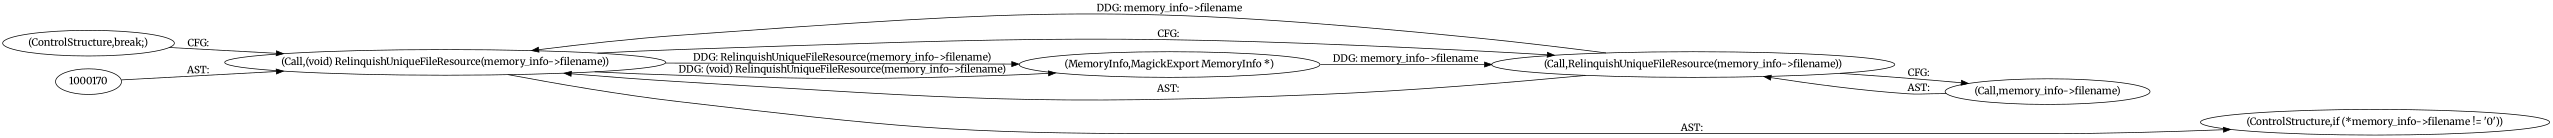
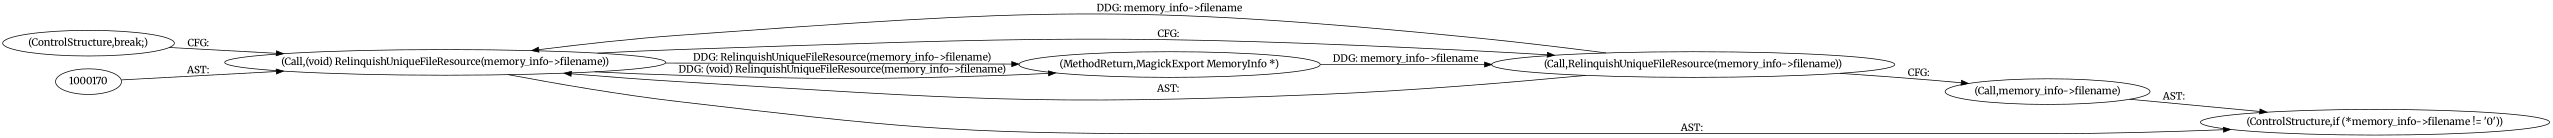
node "(MemoryInfo,MagickExport MemoryInfo *)": label "(MemoryInfo,MagickExport MemoryInfo *)" -> "(MethodReturn,MagickExport MemoryInfo *)"
edge "(Call,memory_info->filename)" -> "(Call,RelinquishUniqueFileResource(memory_info->filename))": now "(Call,memory_info->filename)" -> "(ControlStructure,if (*memory_info->filename != '0'))"
